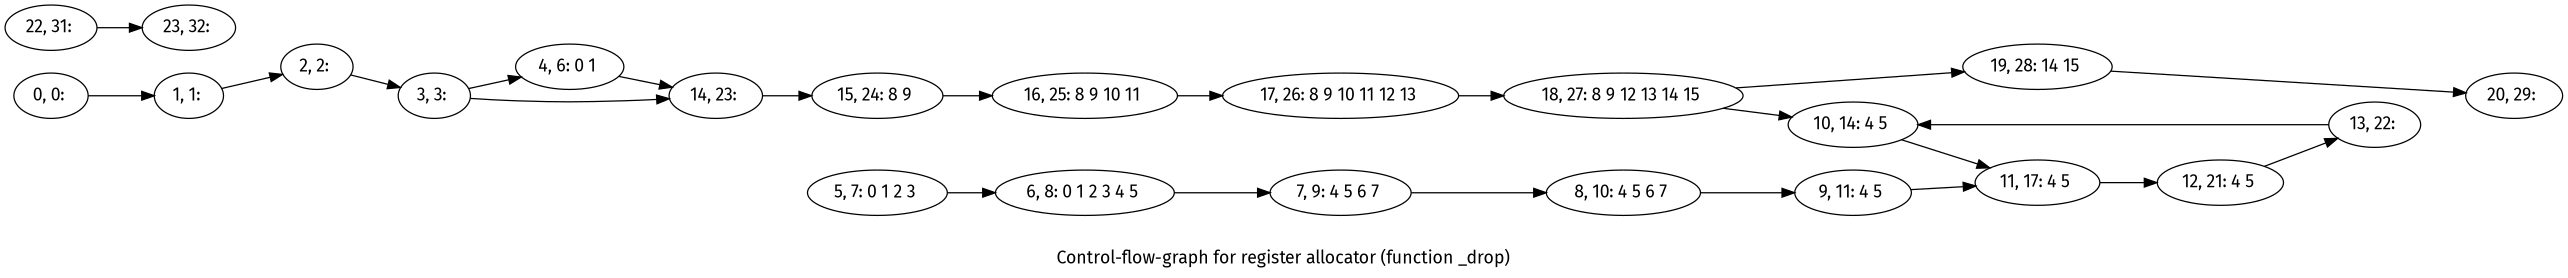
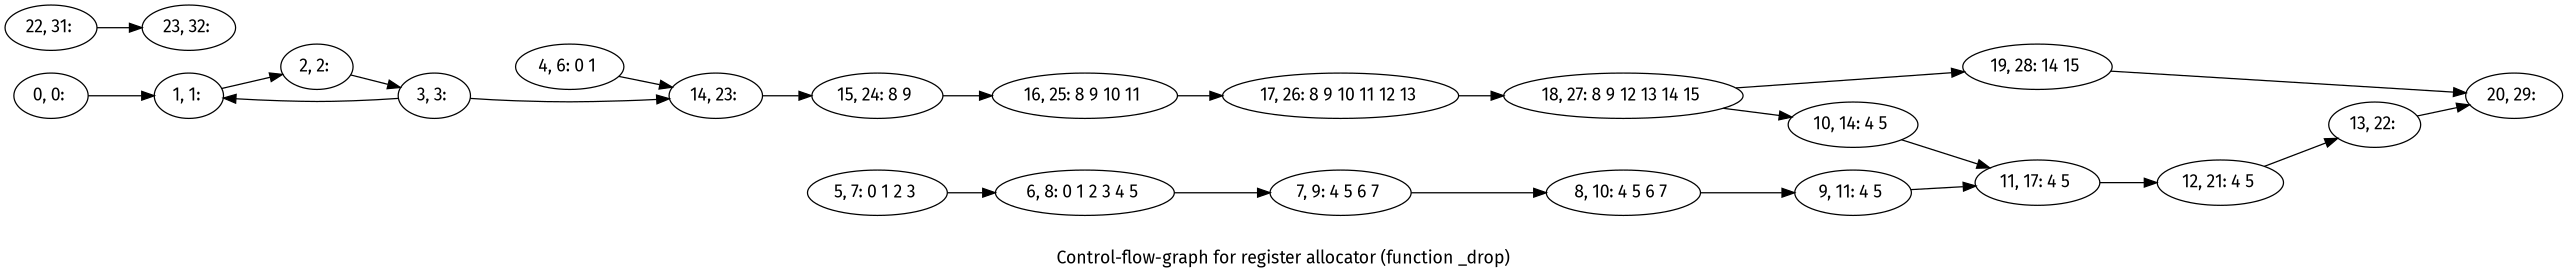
edge "3, 3:" -> "4, 6: 0 1": now "3, 3:" -> "1, 1:"
edge "13, 22:" -> "10, 14: 4 5": now "13, 22:" -> "20, 29:"
